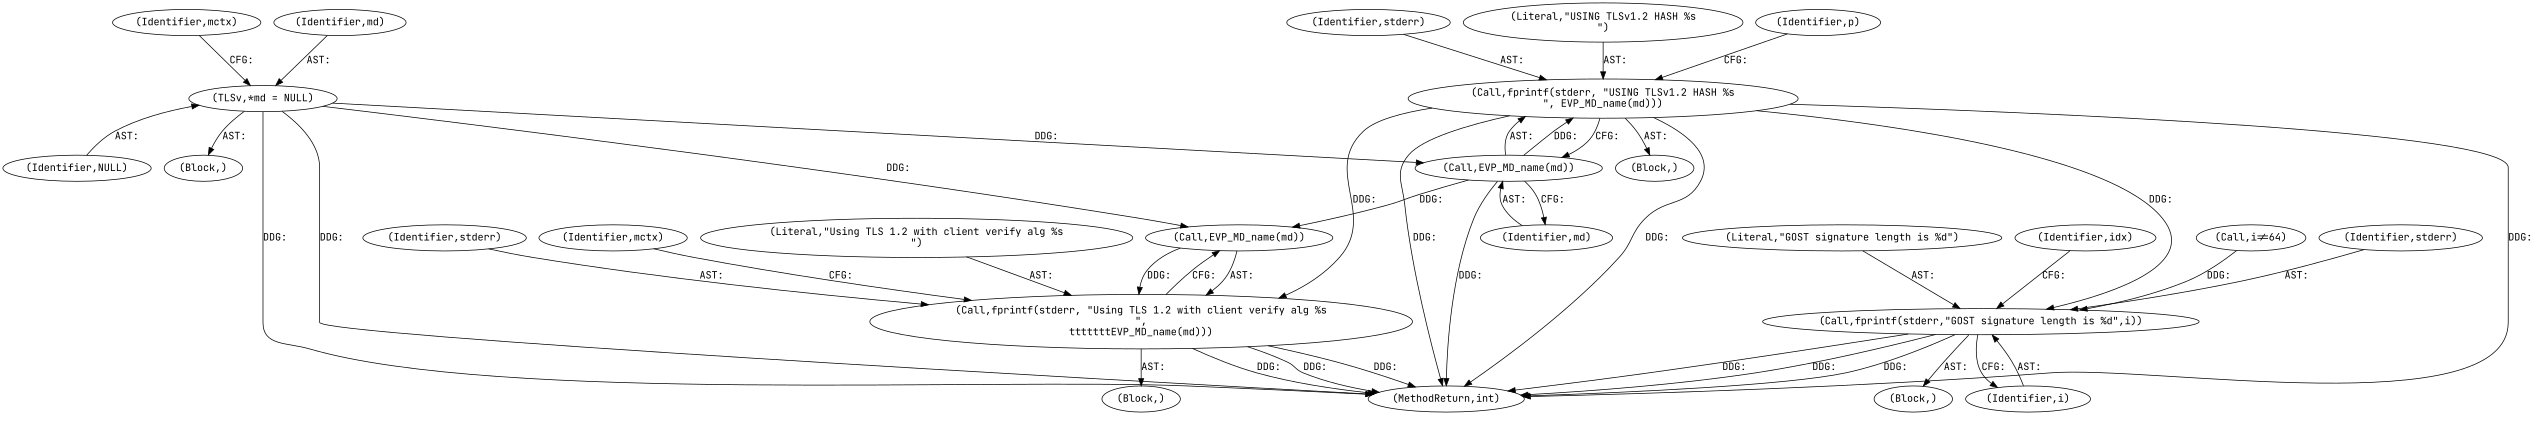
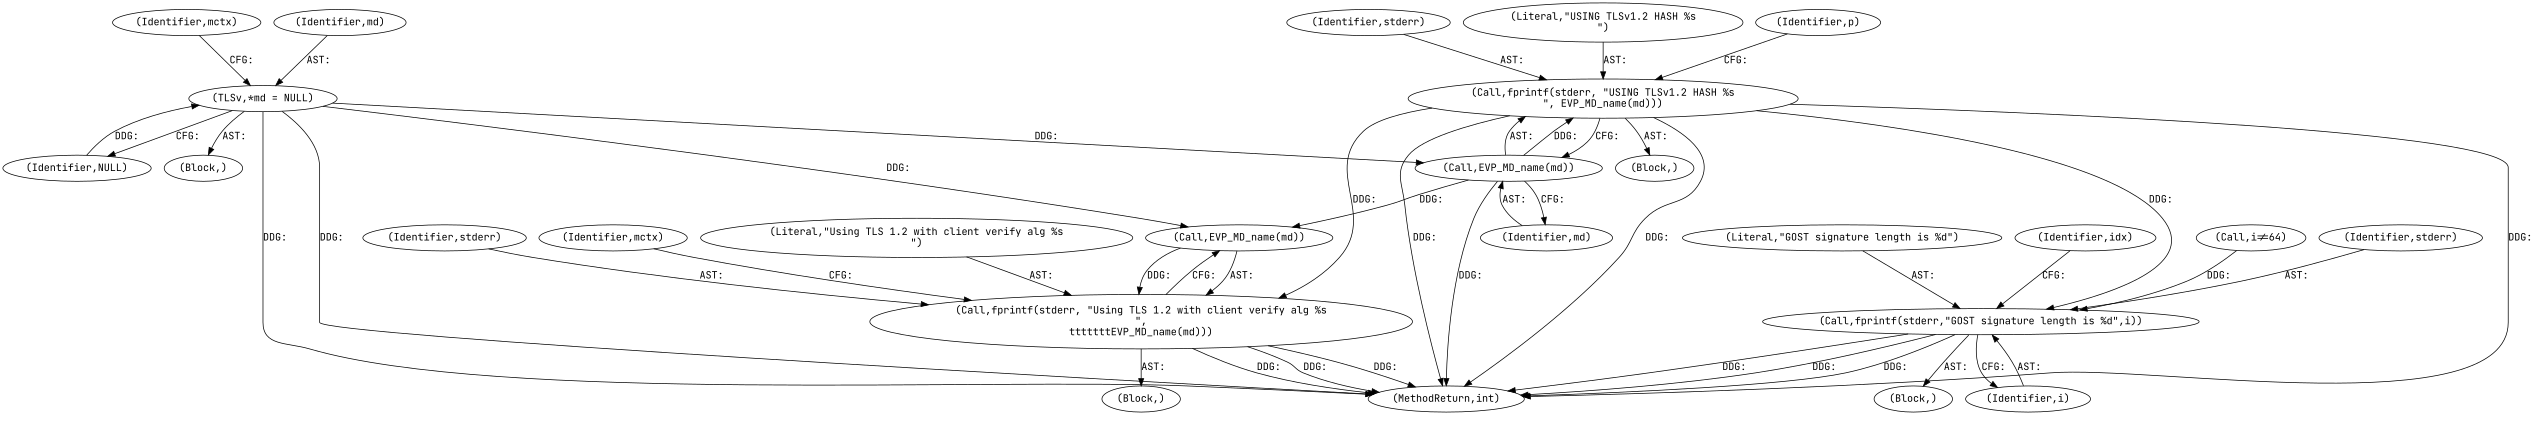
edge "(TLSv,*md = NULL)" -> "(Identifier,NULL)": added, label "CFG:"
edge "(Identifier,NULL)" -> "(TLSv,*md = NULL)": label "AST: " -> "DDG: "
